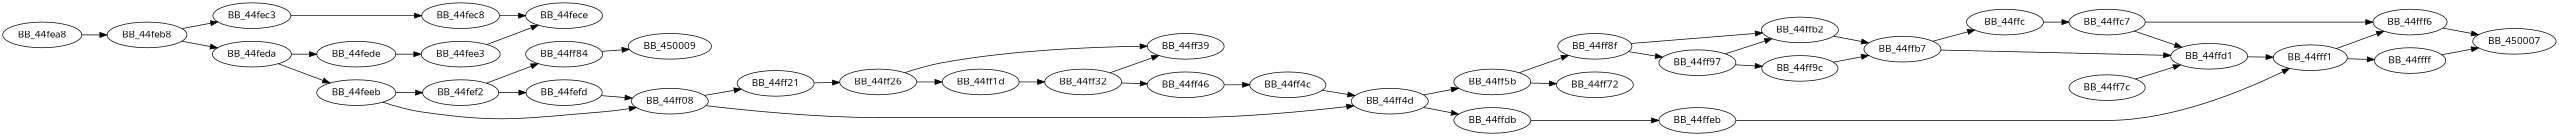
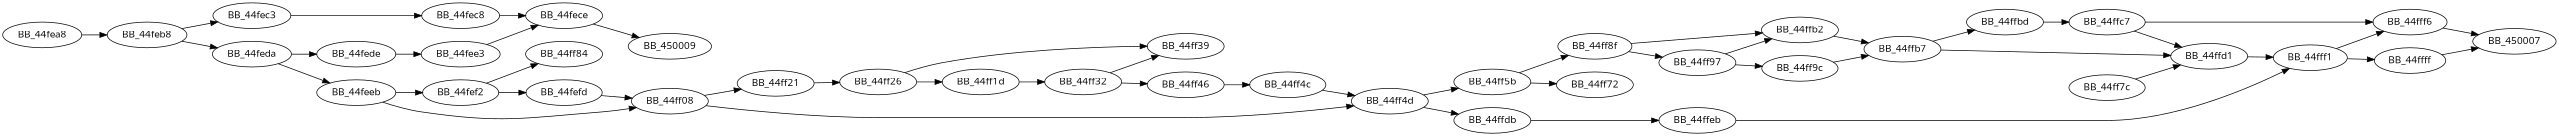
node "BB_44ffc": label "BB_44ffc" -> "BB_44ffbd"
edge "BB_44ff84" -> "BB_450009": now "BB_44fece" -> "BB_450009"
